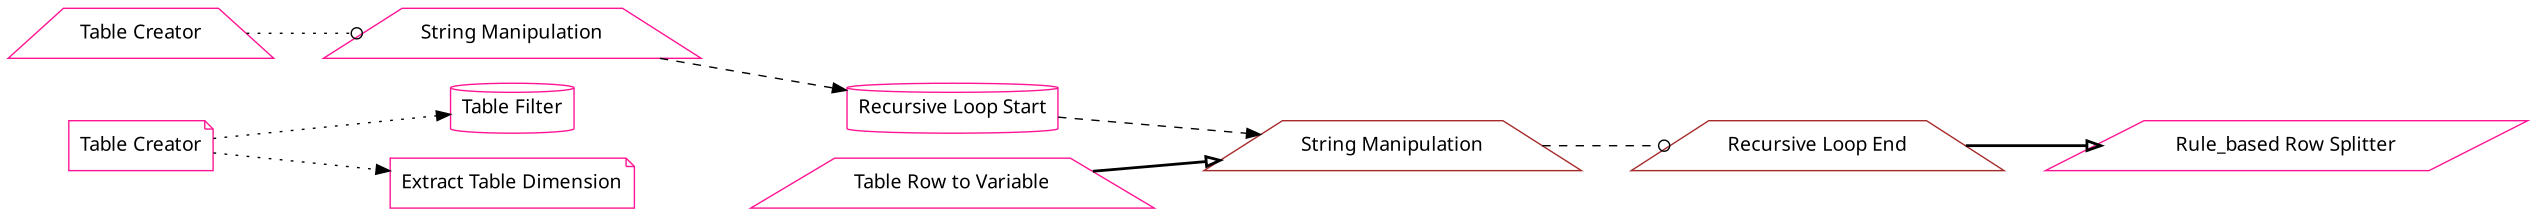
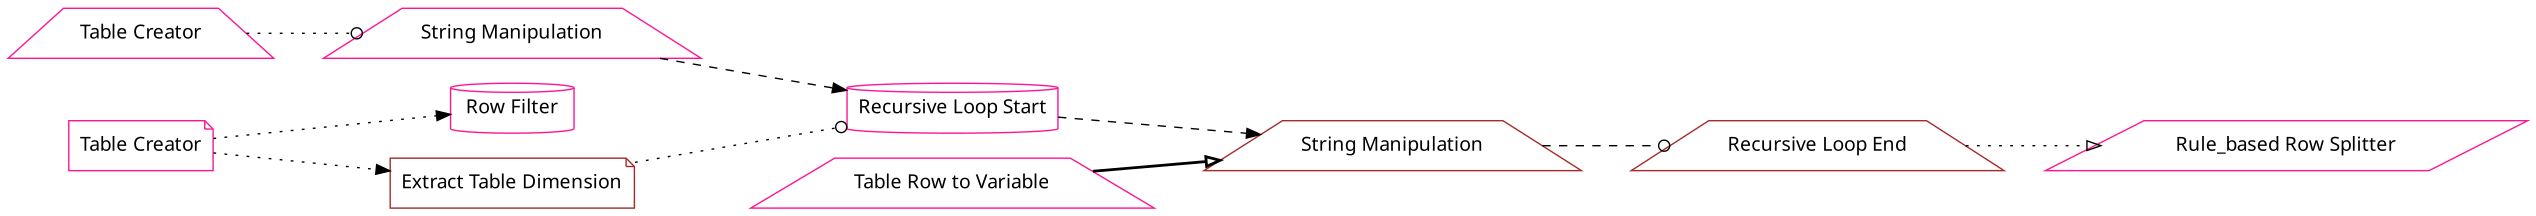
node "Table Filter": label "Table Filter" -> "Row Filter"
edge "Extract Table Dimension" -> "Recursive Loop Start": added
edge "Recursive Loop End" -> "Rule_based Row Splitter": style bold -> dotted
node "Extract Table Dimension": color deeppink -> brown
